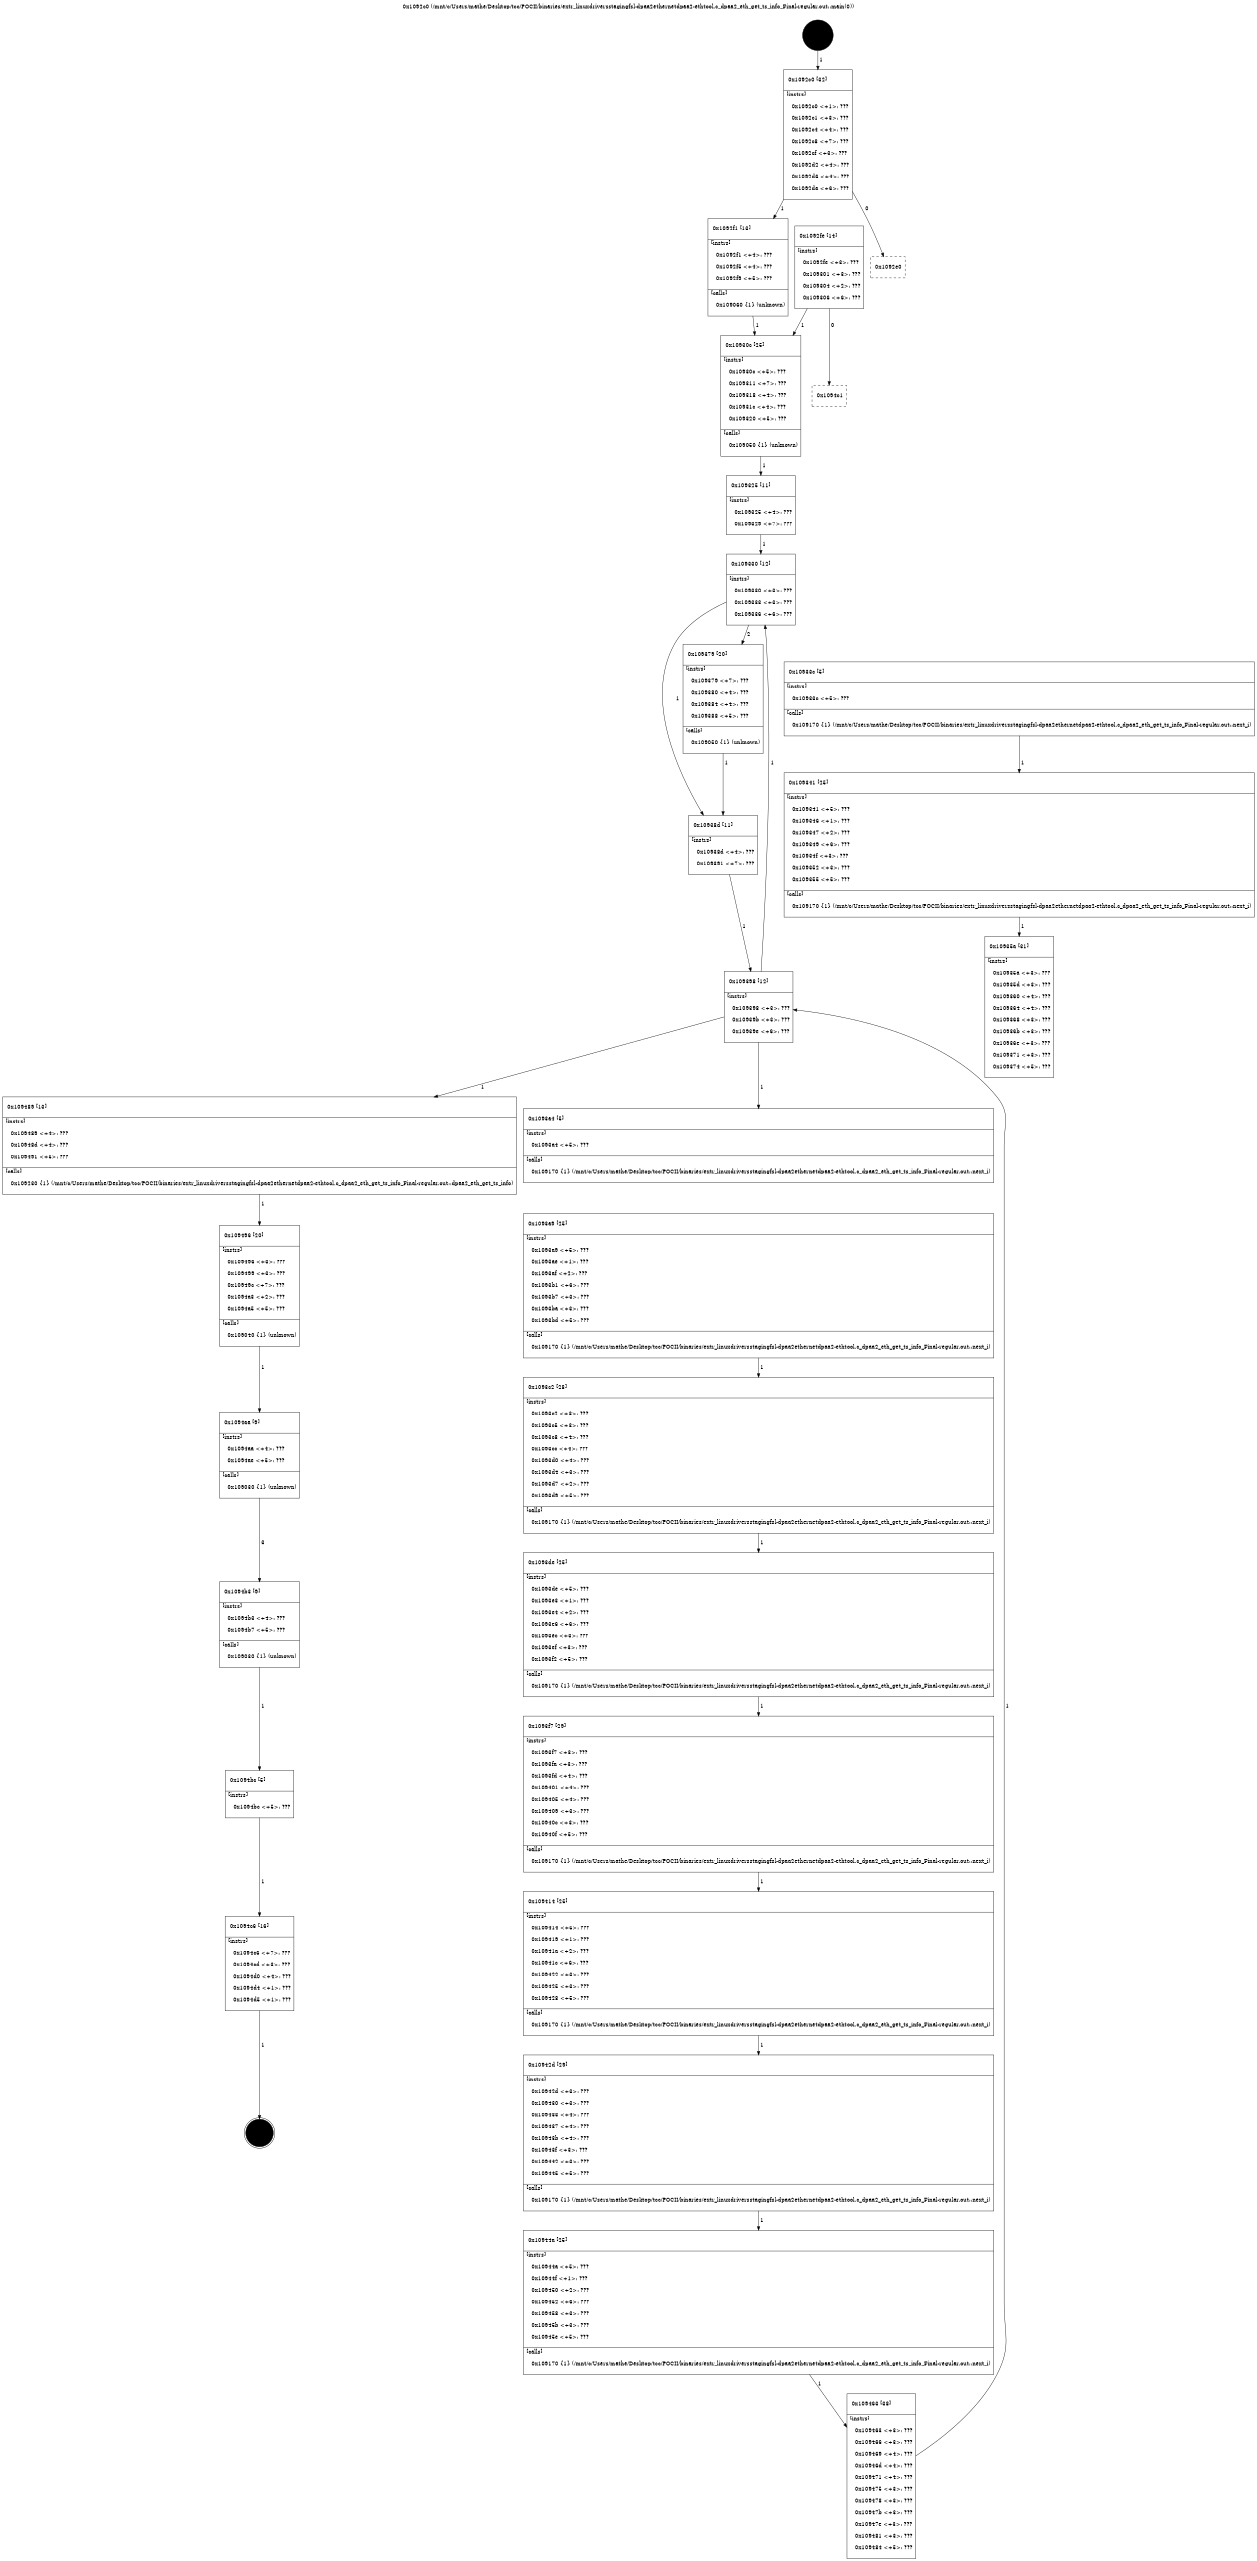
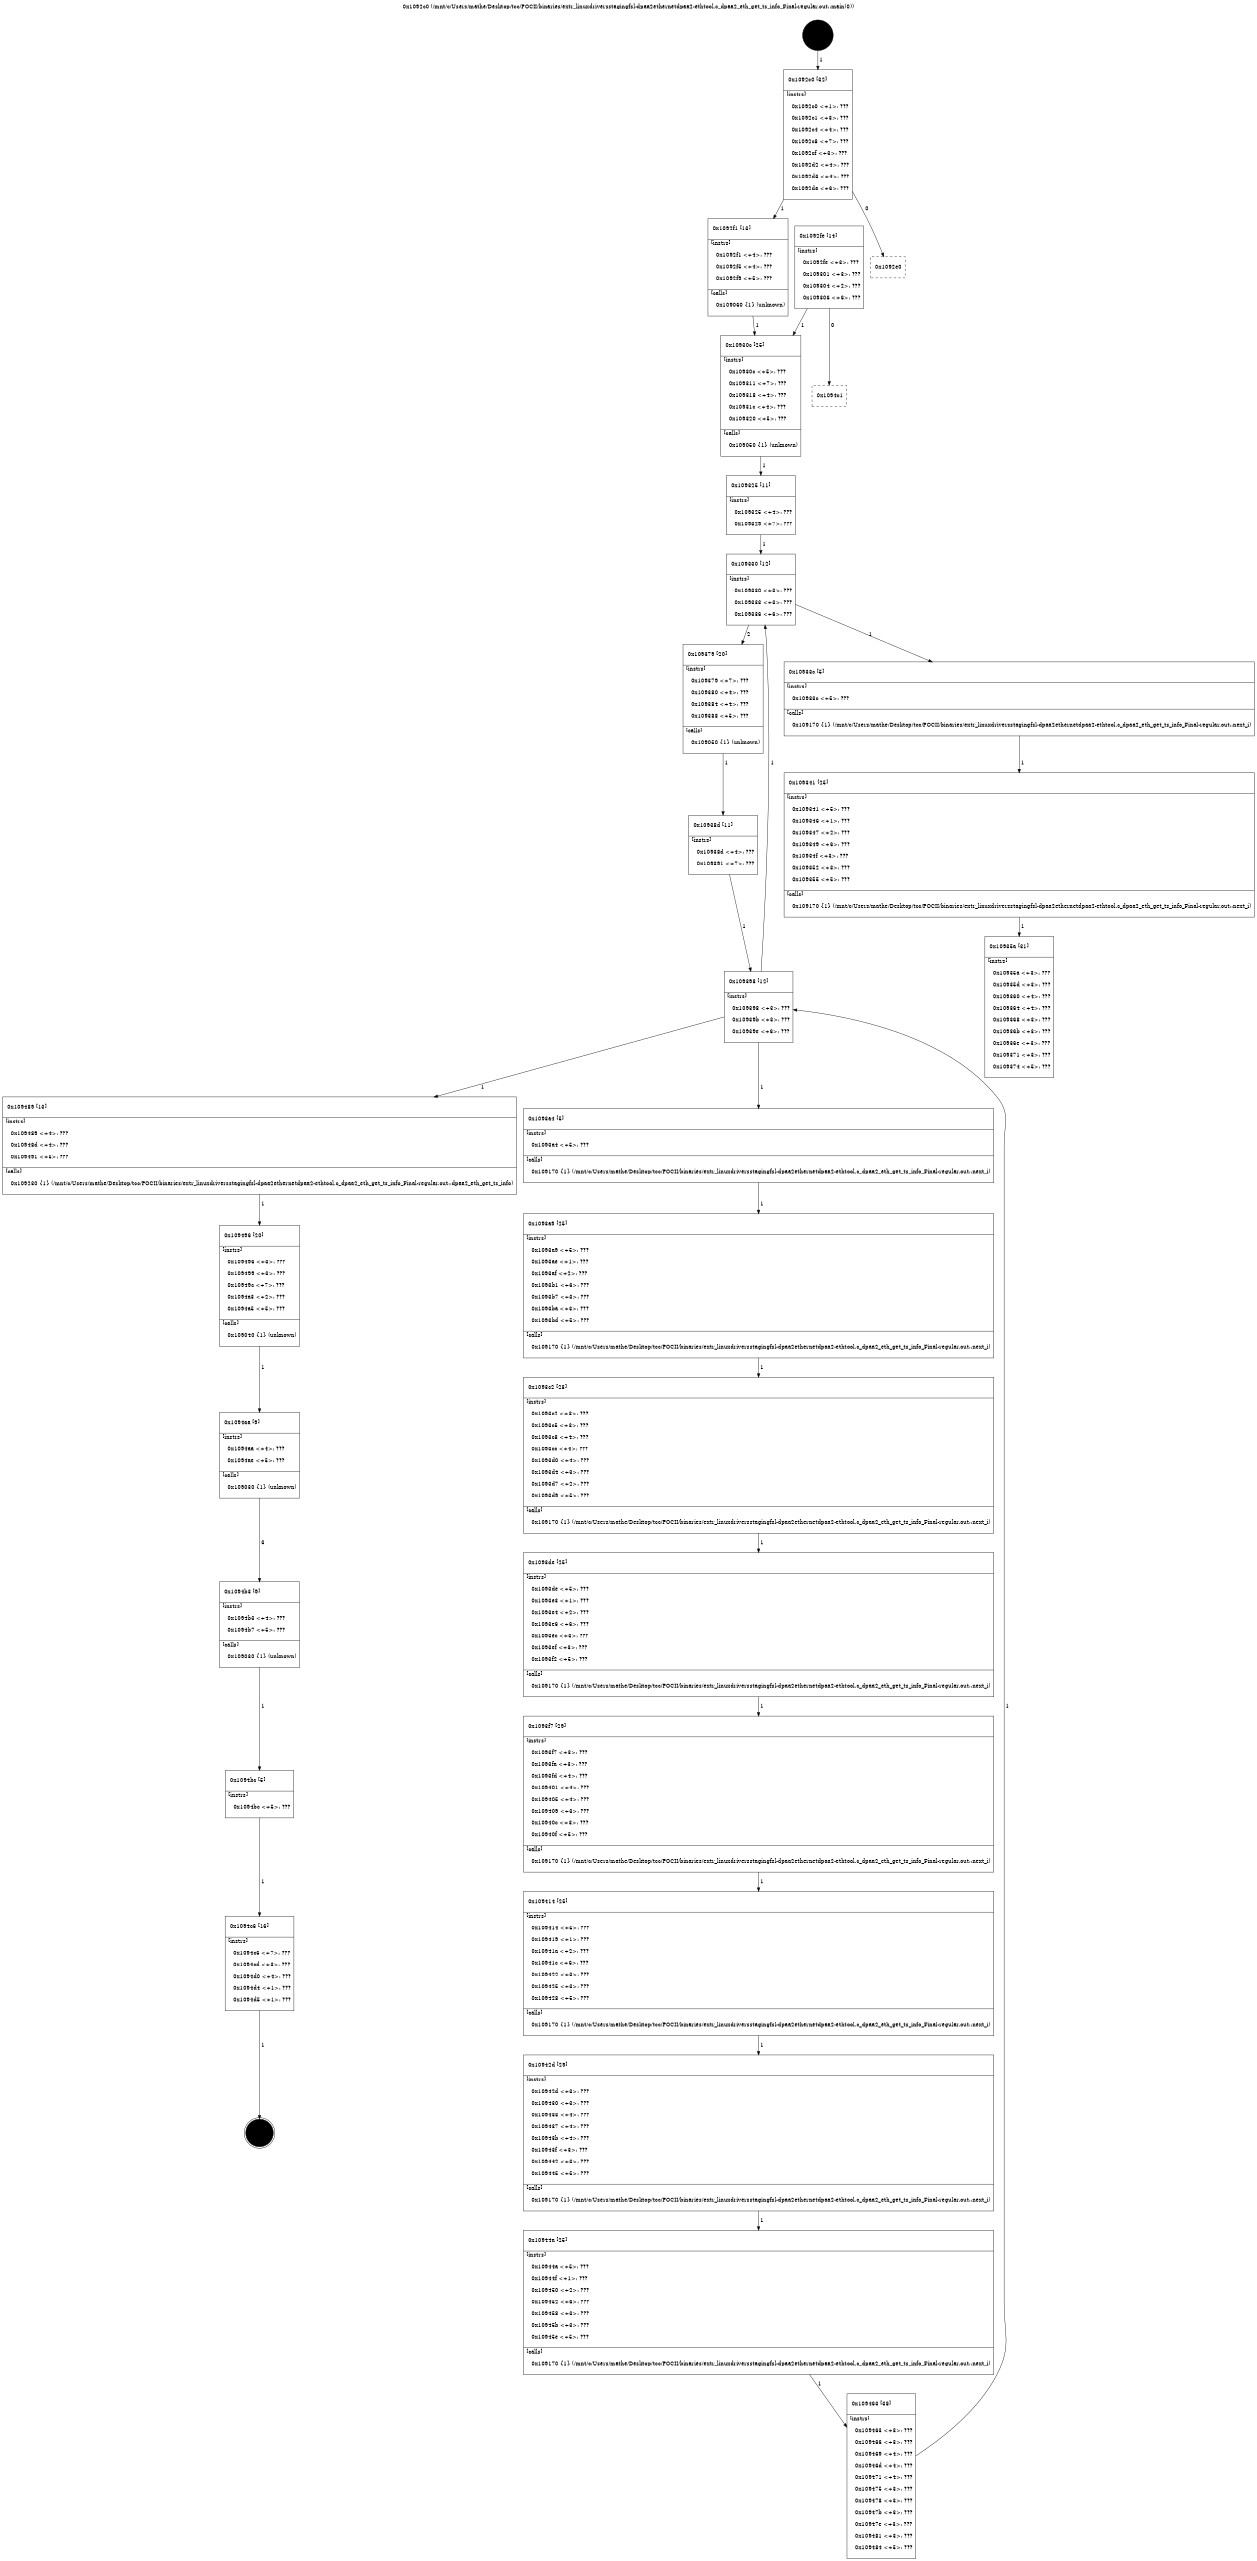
edge "0x109330 [12]" -> "0x10938d [11]": now "0x109330 [12]" -> "0x10933c [5]"
edge "0x1093a4 [5]" -> "0x1093a9 [25]": added, label "1"
